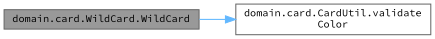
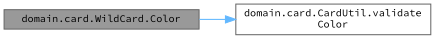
node "domain.card.WildCard.WildCard": label "domain.card.WildCard.WildCard" -> "domain.card.WildCard.Color"
